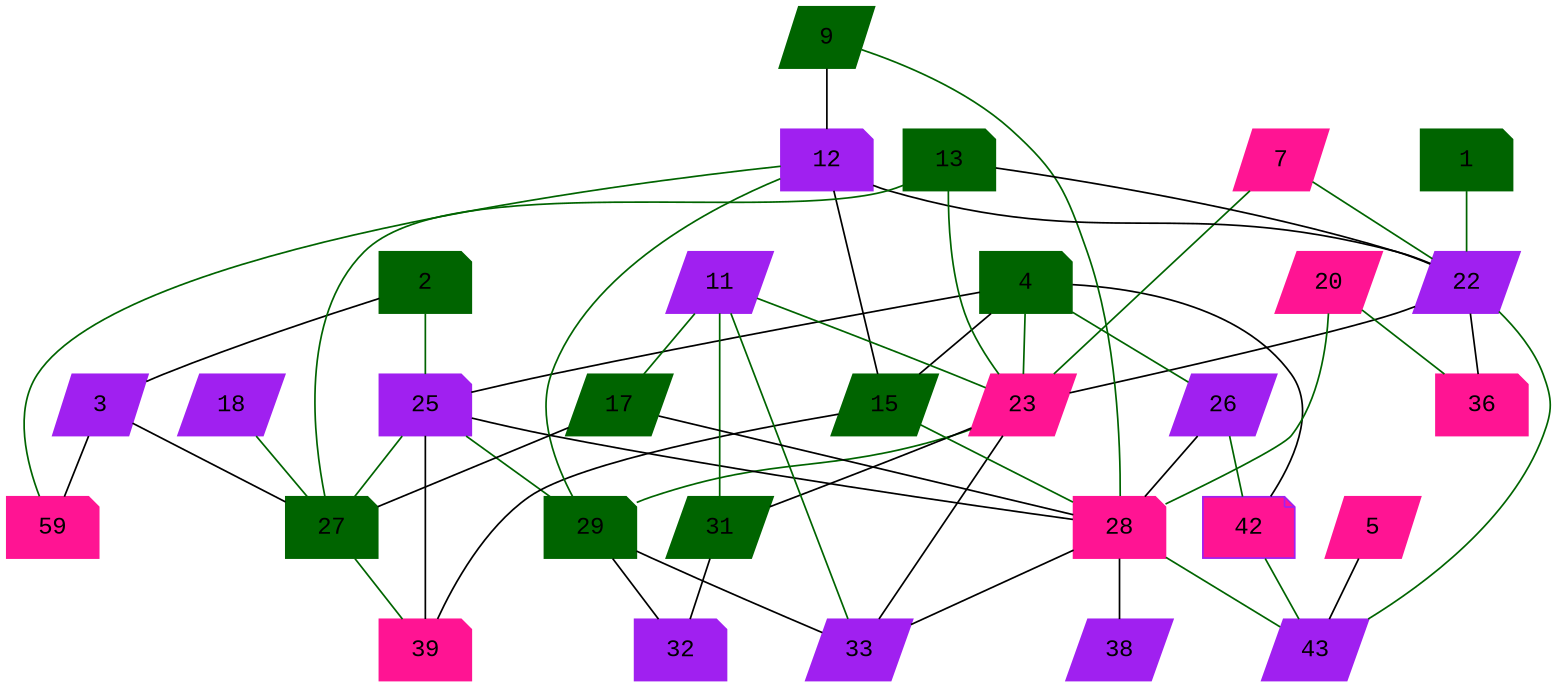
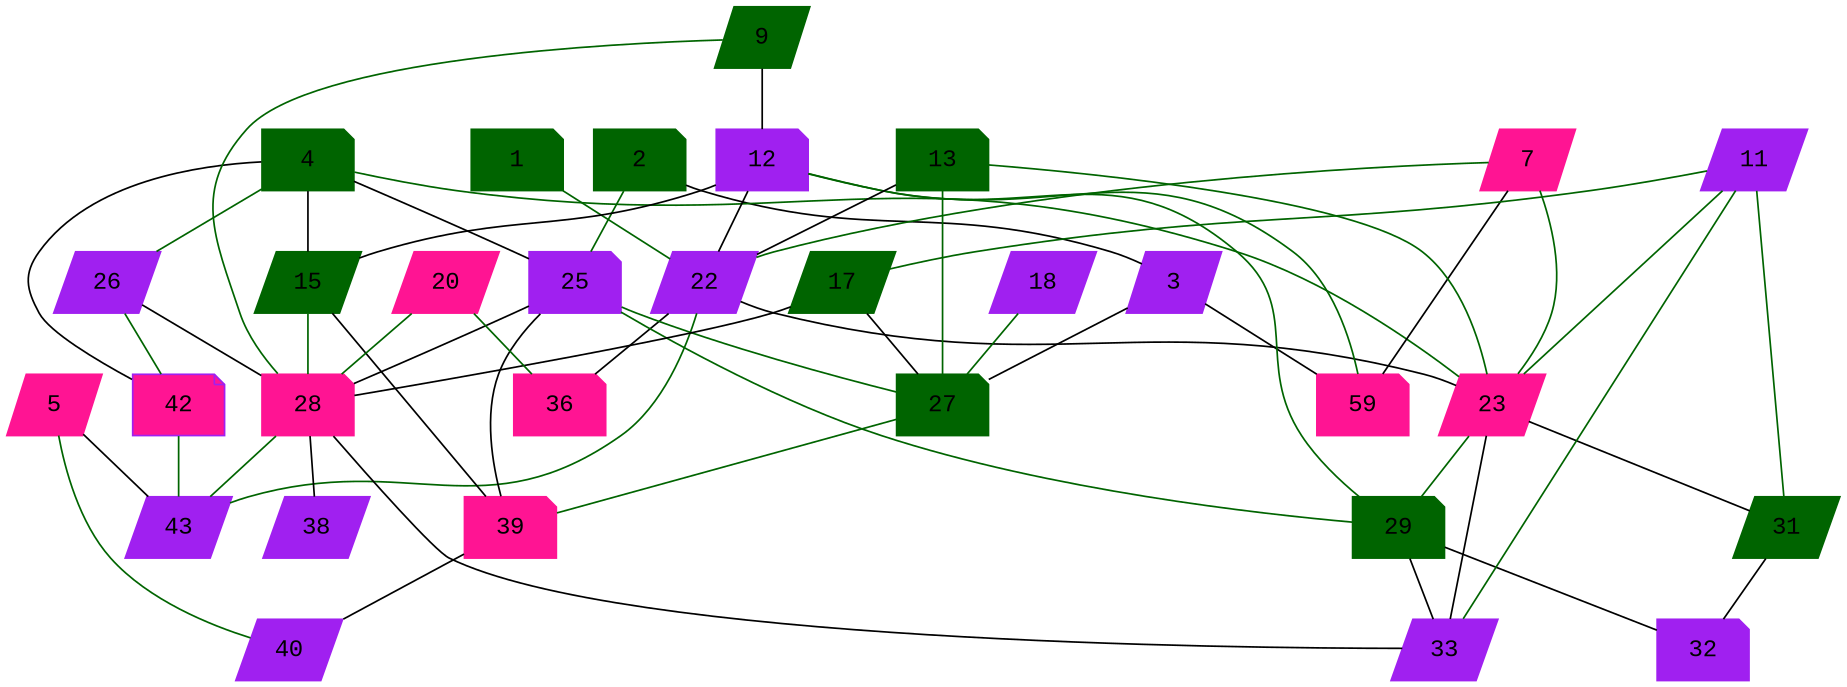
edge "7" -- "59": added
node "40": added
